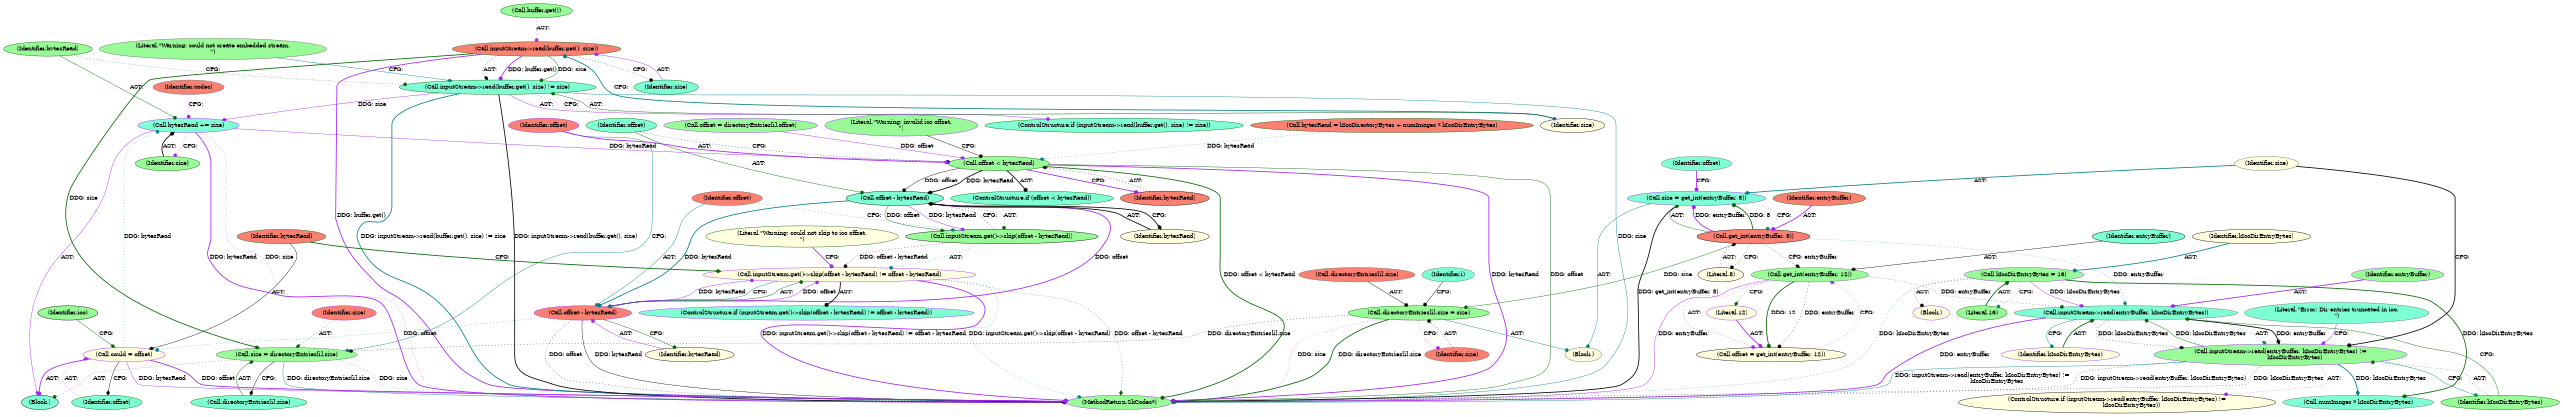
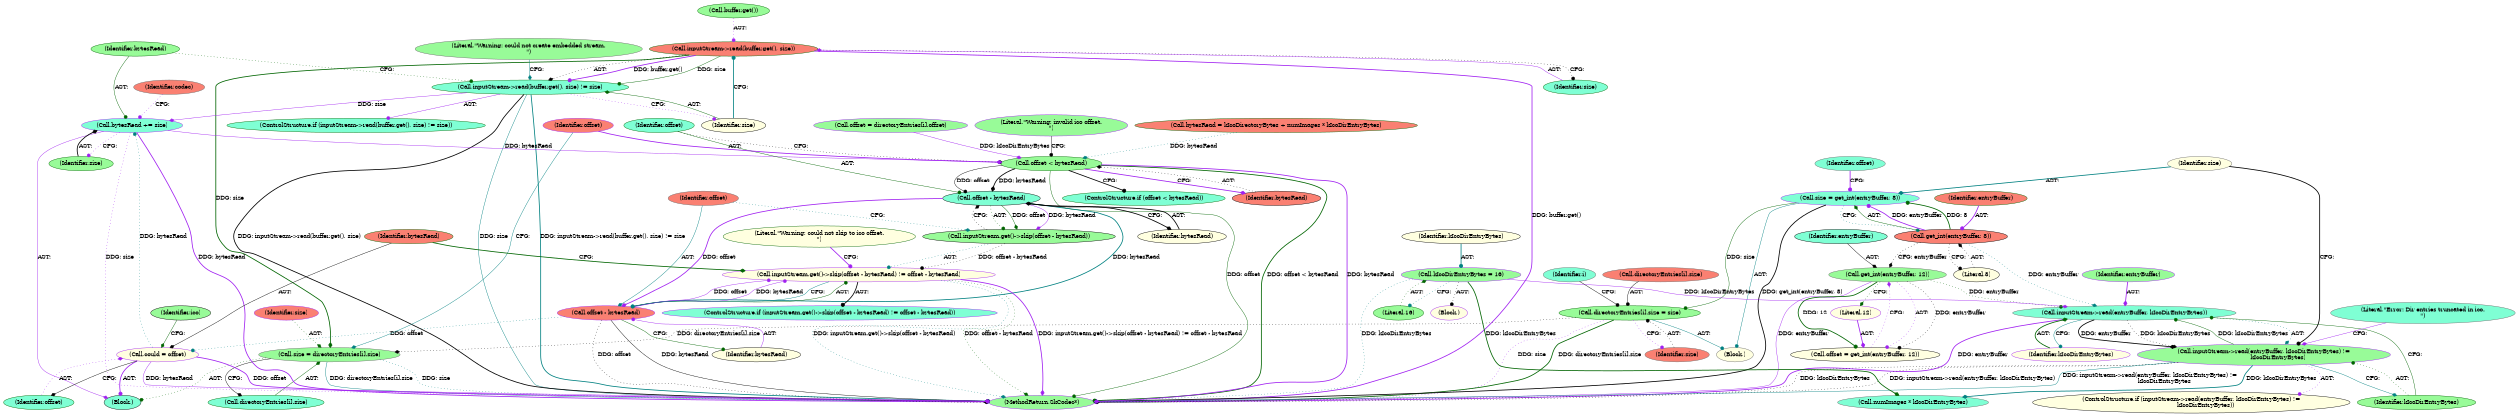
edge "(Call,offset = directoryEntries[i].offset)" -> "(Call,offset < bytesRead)": label "DDG: offset" -> "DDG: kIcoDirEntryBytes"
edge "(Call,offset < bytesRead)" -> "(ControlStructure,if (offset < bytesRead))": label "AST: " -> "CFG: "
edge "(Call,get_int(entryBuffer, 8))" -> "(Call,directoryEntries[i].size = size)": now "(Call,size = get_int(entryBuffer, 8))" -> "(Call,directoryEntries[i].size = size)"
edge "(Literal,16)" -> "(Call,kIcoDirEntryBytes = 16)": style bold -> dotted
